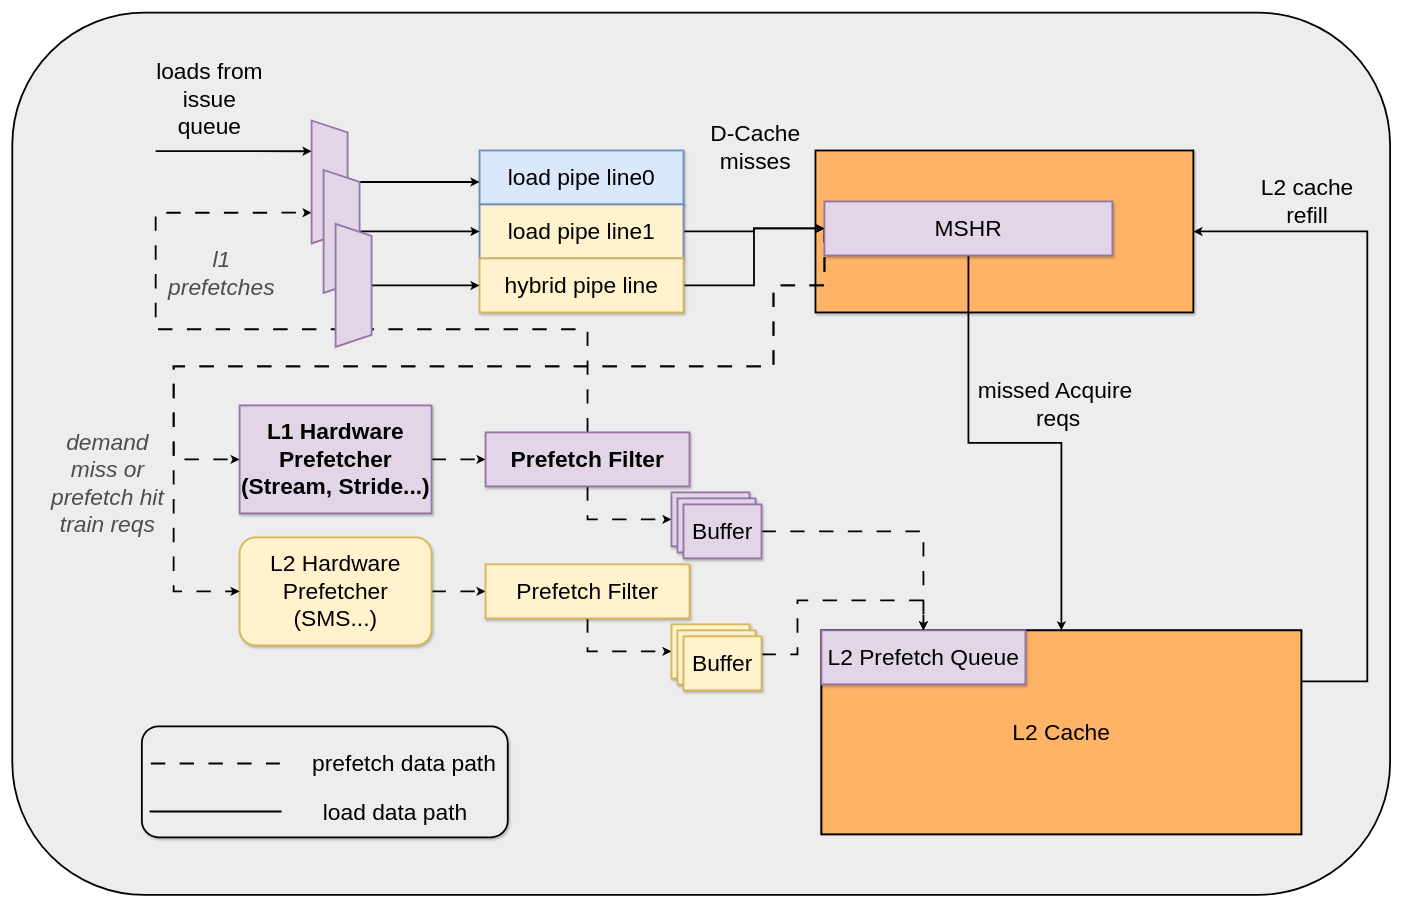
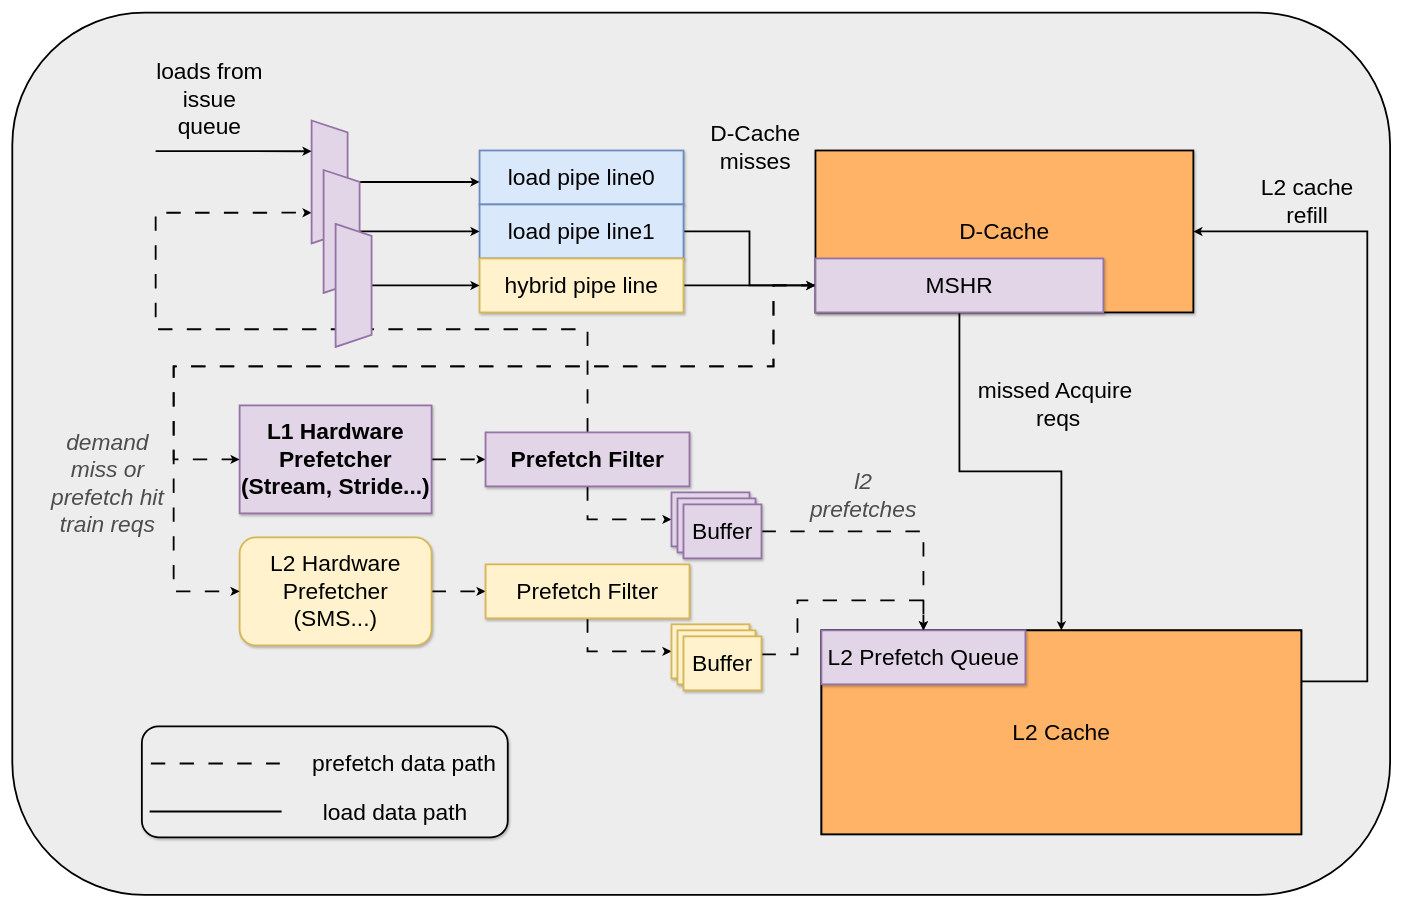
node "MSHR": moved (969, 228) -> (960, 285)
node "load pipe line1": fillcolor #fff2cc -> #dae8fc
node "l1 prefetches": removed
node "l2 prefetches": added
